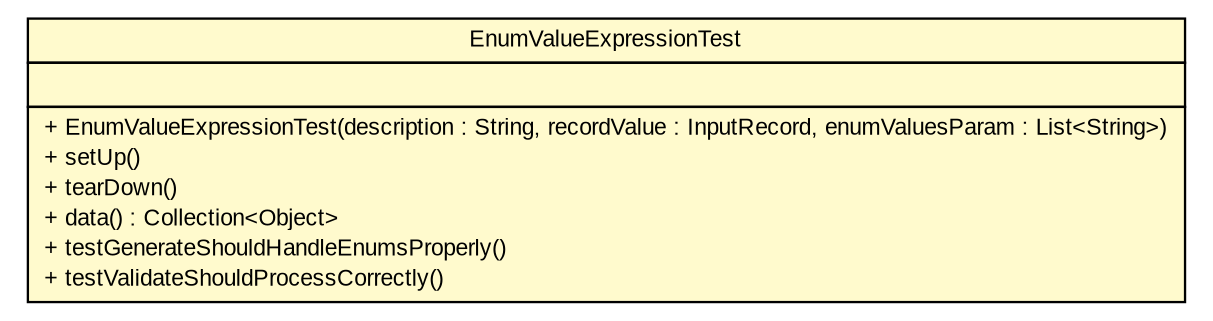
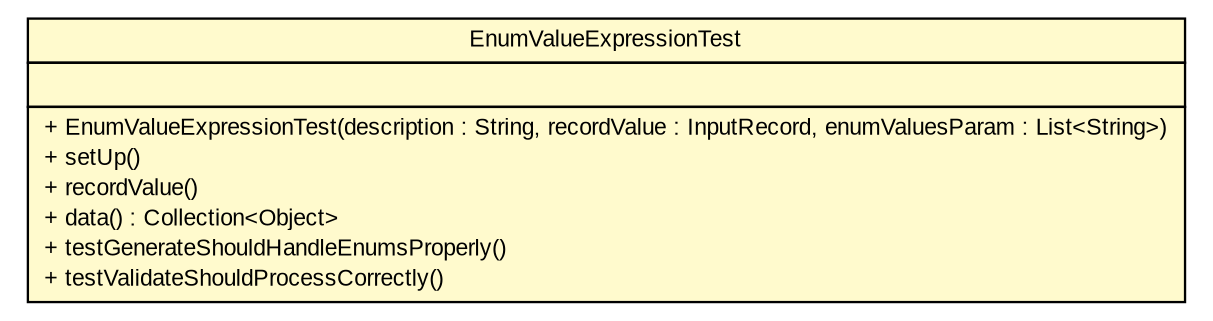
node "EnumValueExpressionTest": text "+ tearDown()" -> "+ recordValue()"
